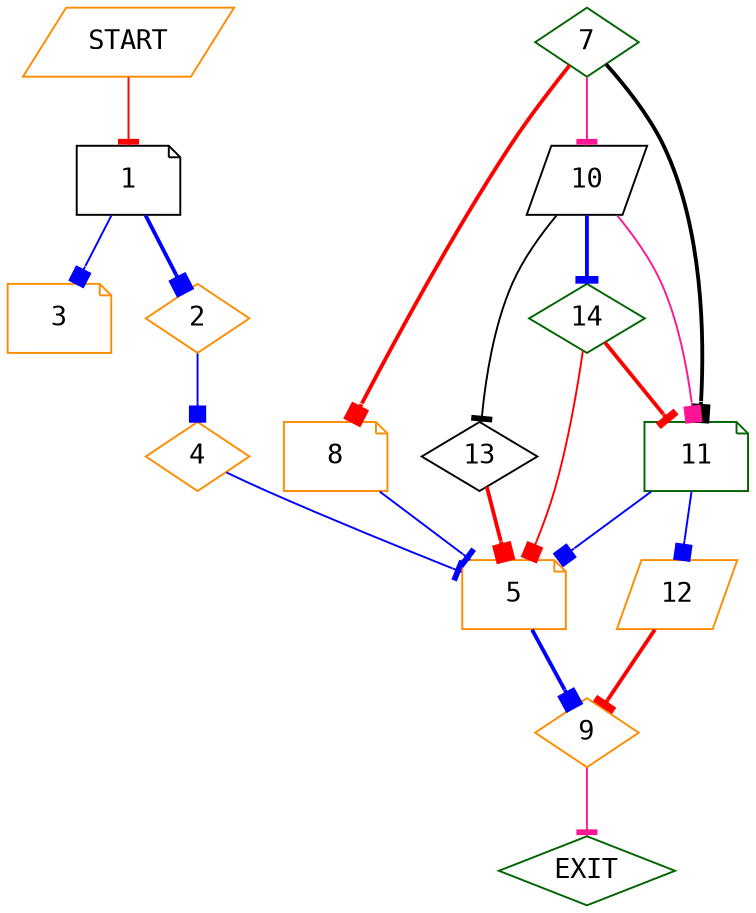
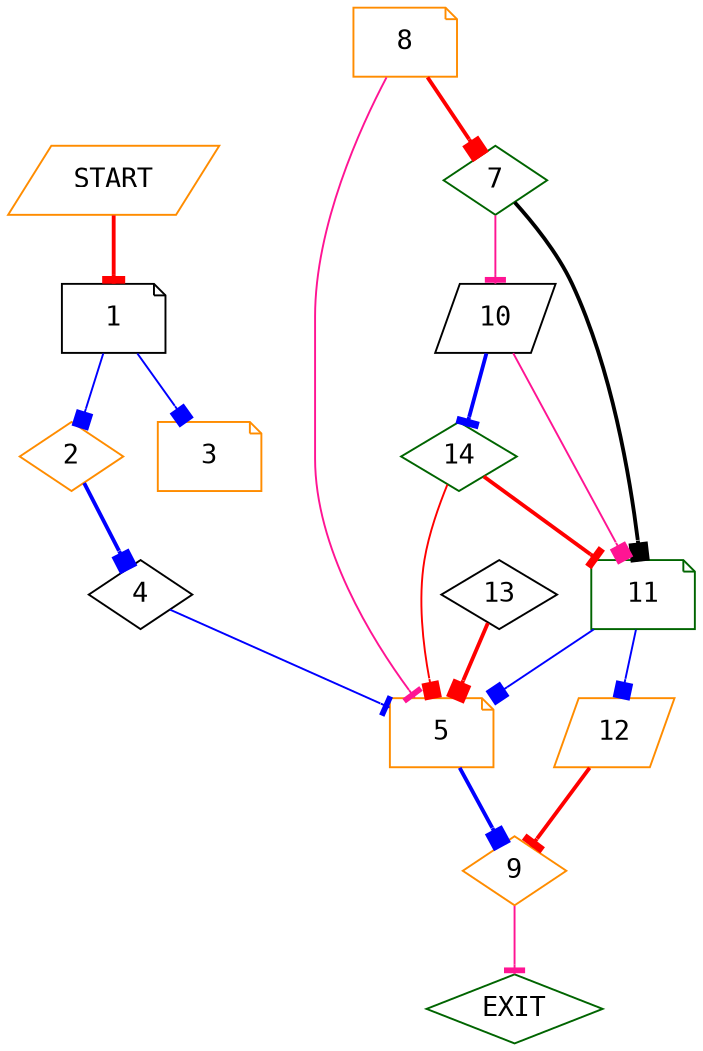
edge "START" -> "1": style solid -> bold
edge "7" -> "8": reversed
edge "1" -> "2": style bold -> solid
edge "10" -> "13": removed
edge "2" -> "4": style solid -> bold
node "4": color darkorange -> black
edge "8" -> "5": color blue -> deeppink
